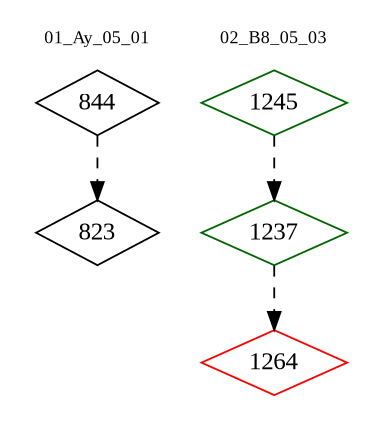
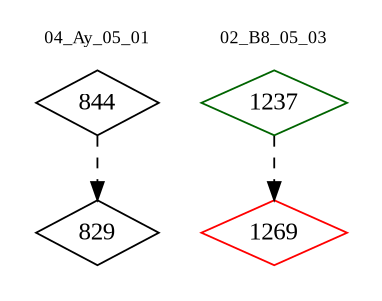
cluster "01_Ay_05_01": label "01_Ay_05_01" -> "04_Ay_05_01"
node "1245": removed
node "823": label "823" -> "829"
node "1264": label "1264" -> "1269"
